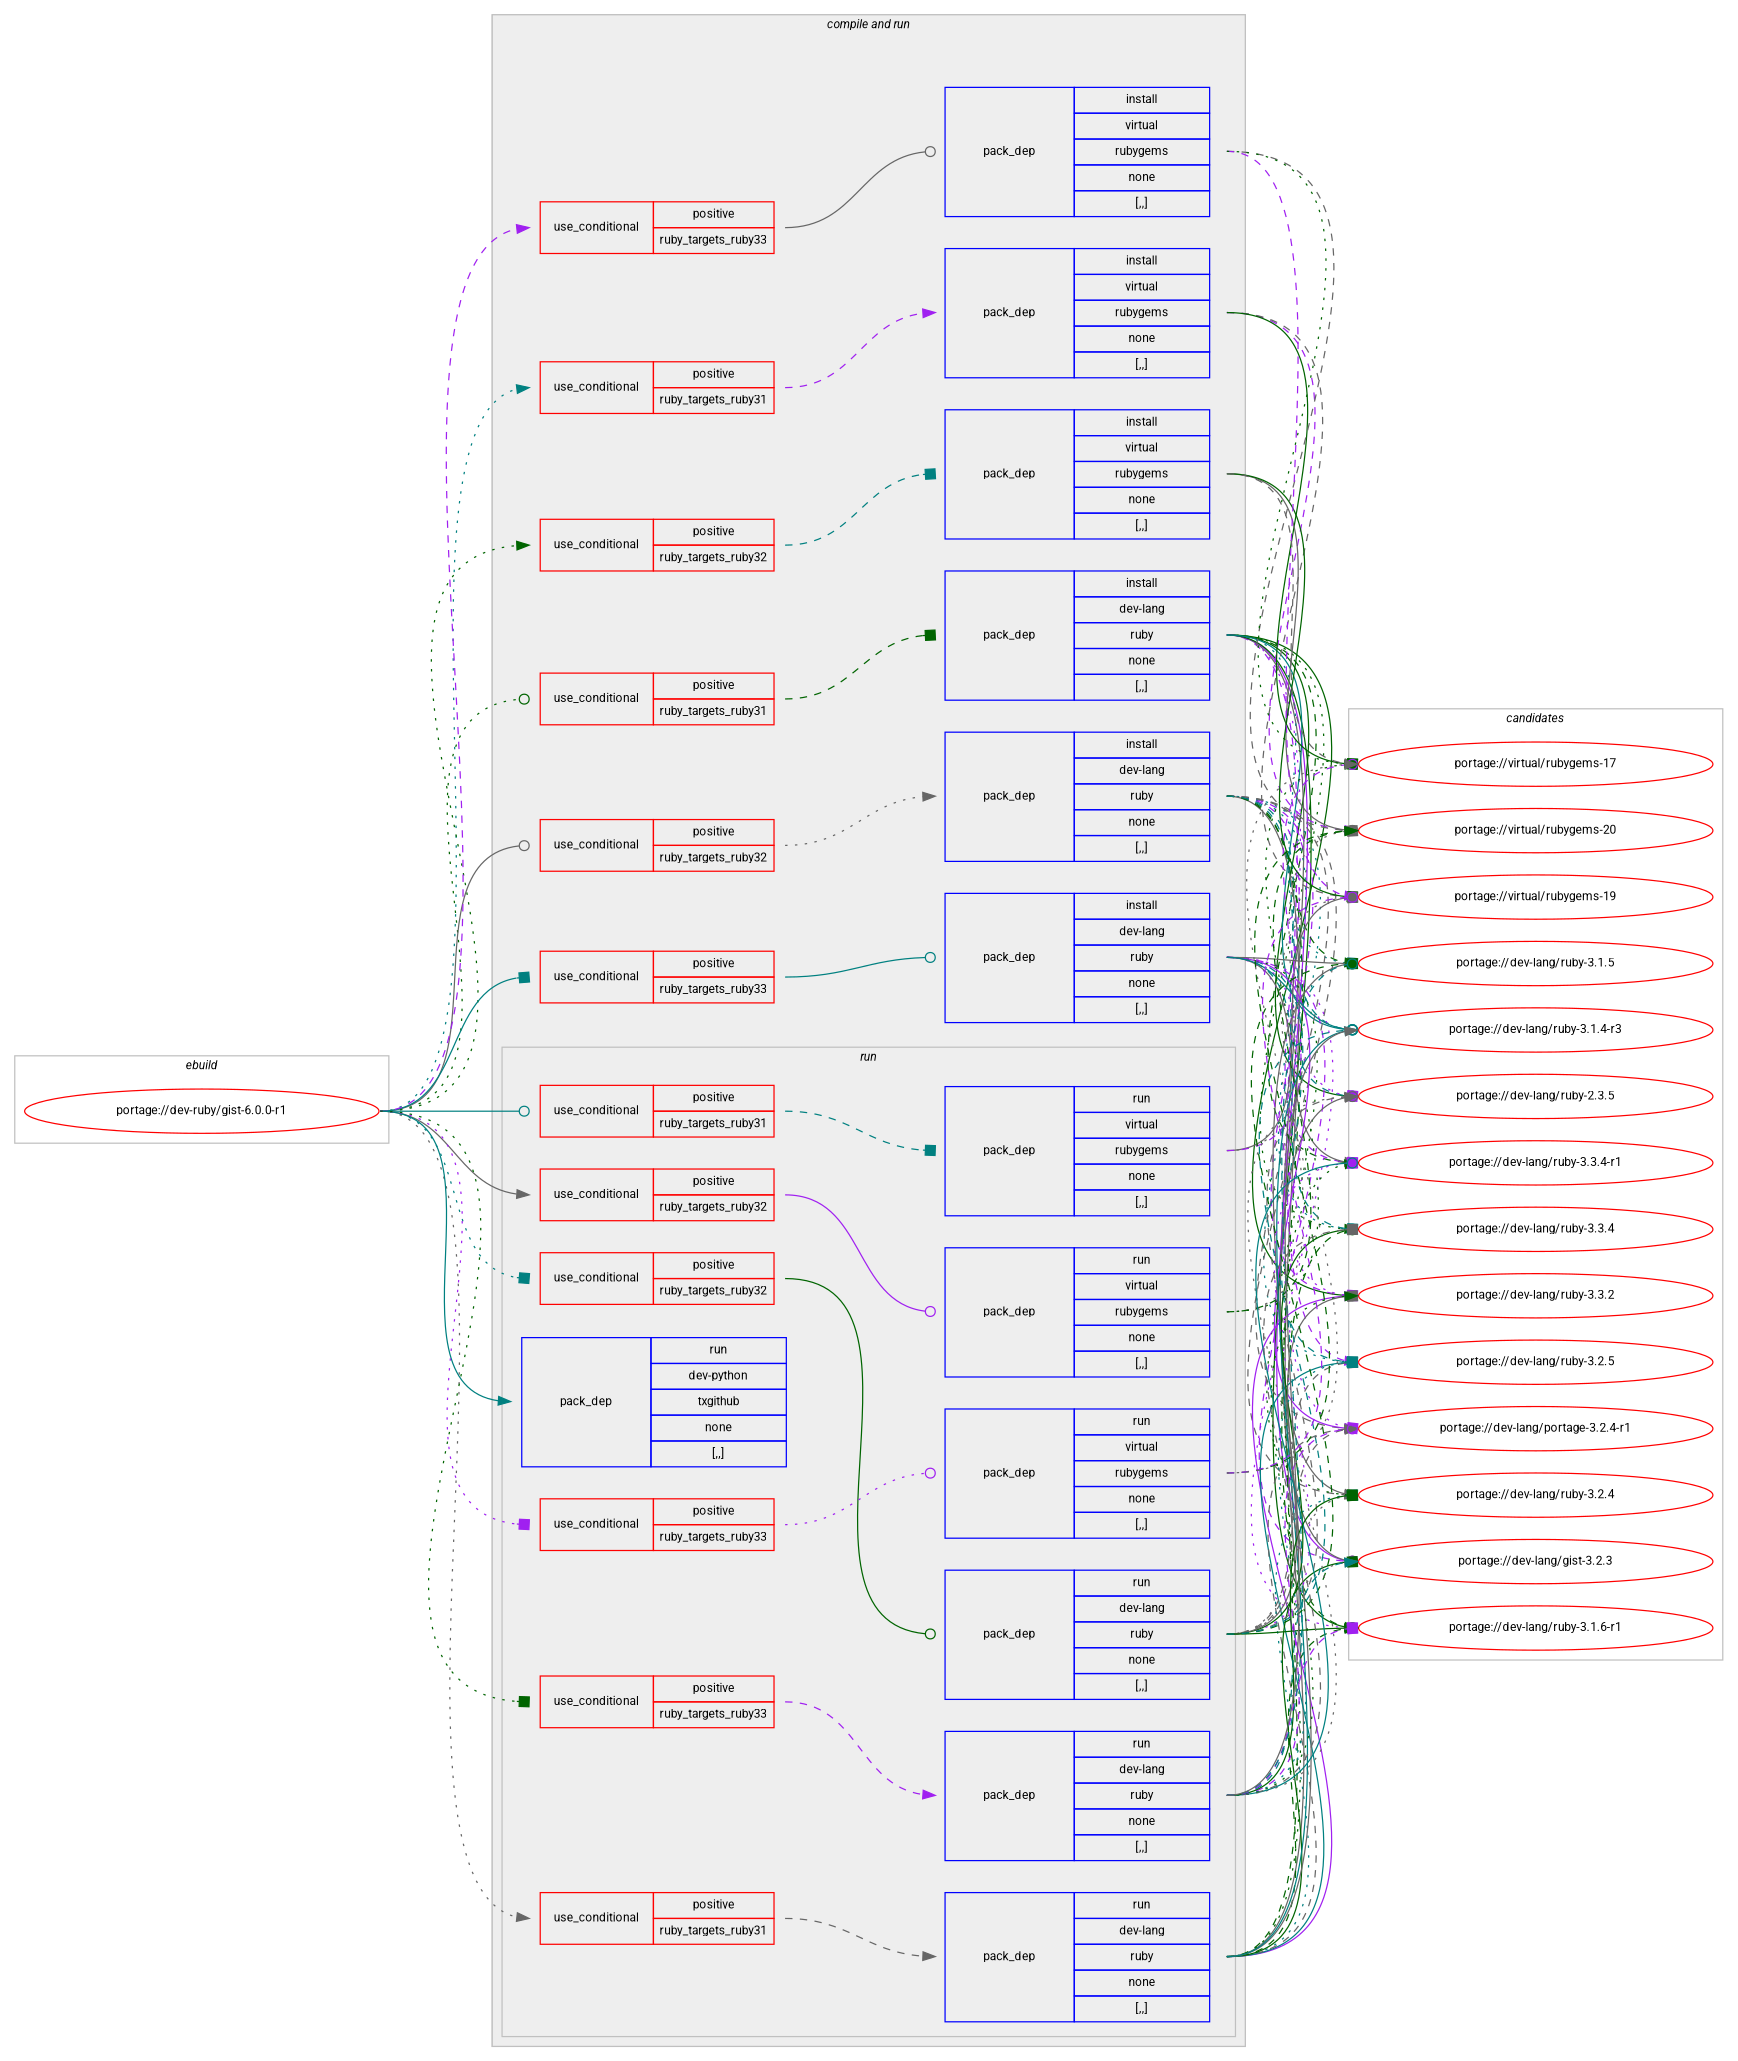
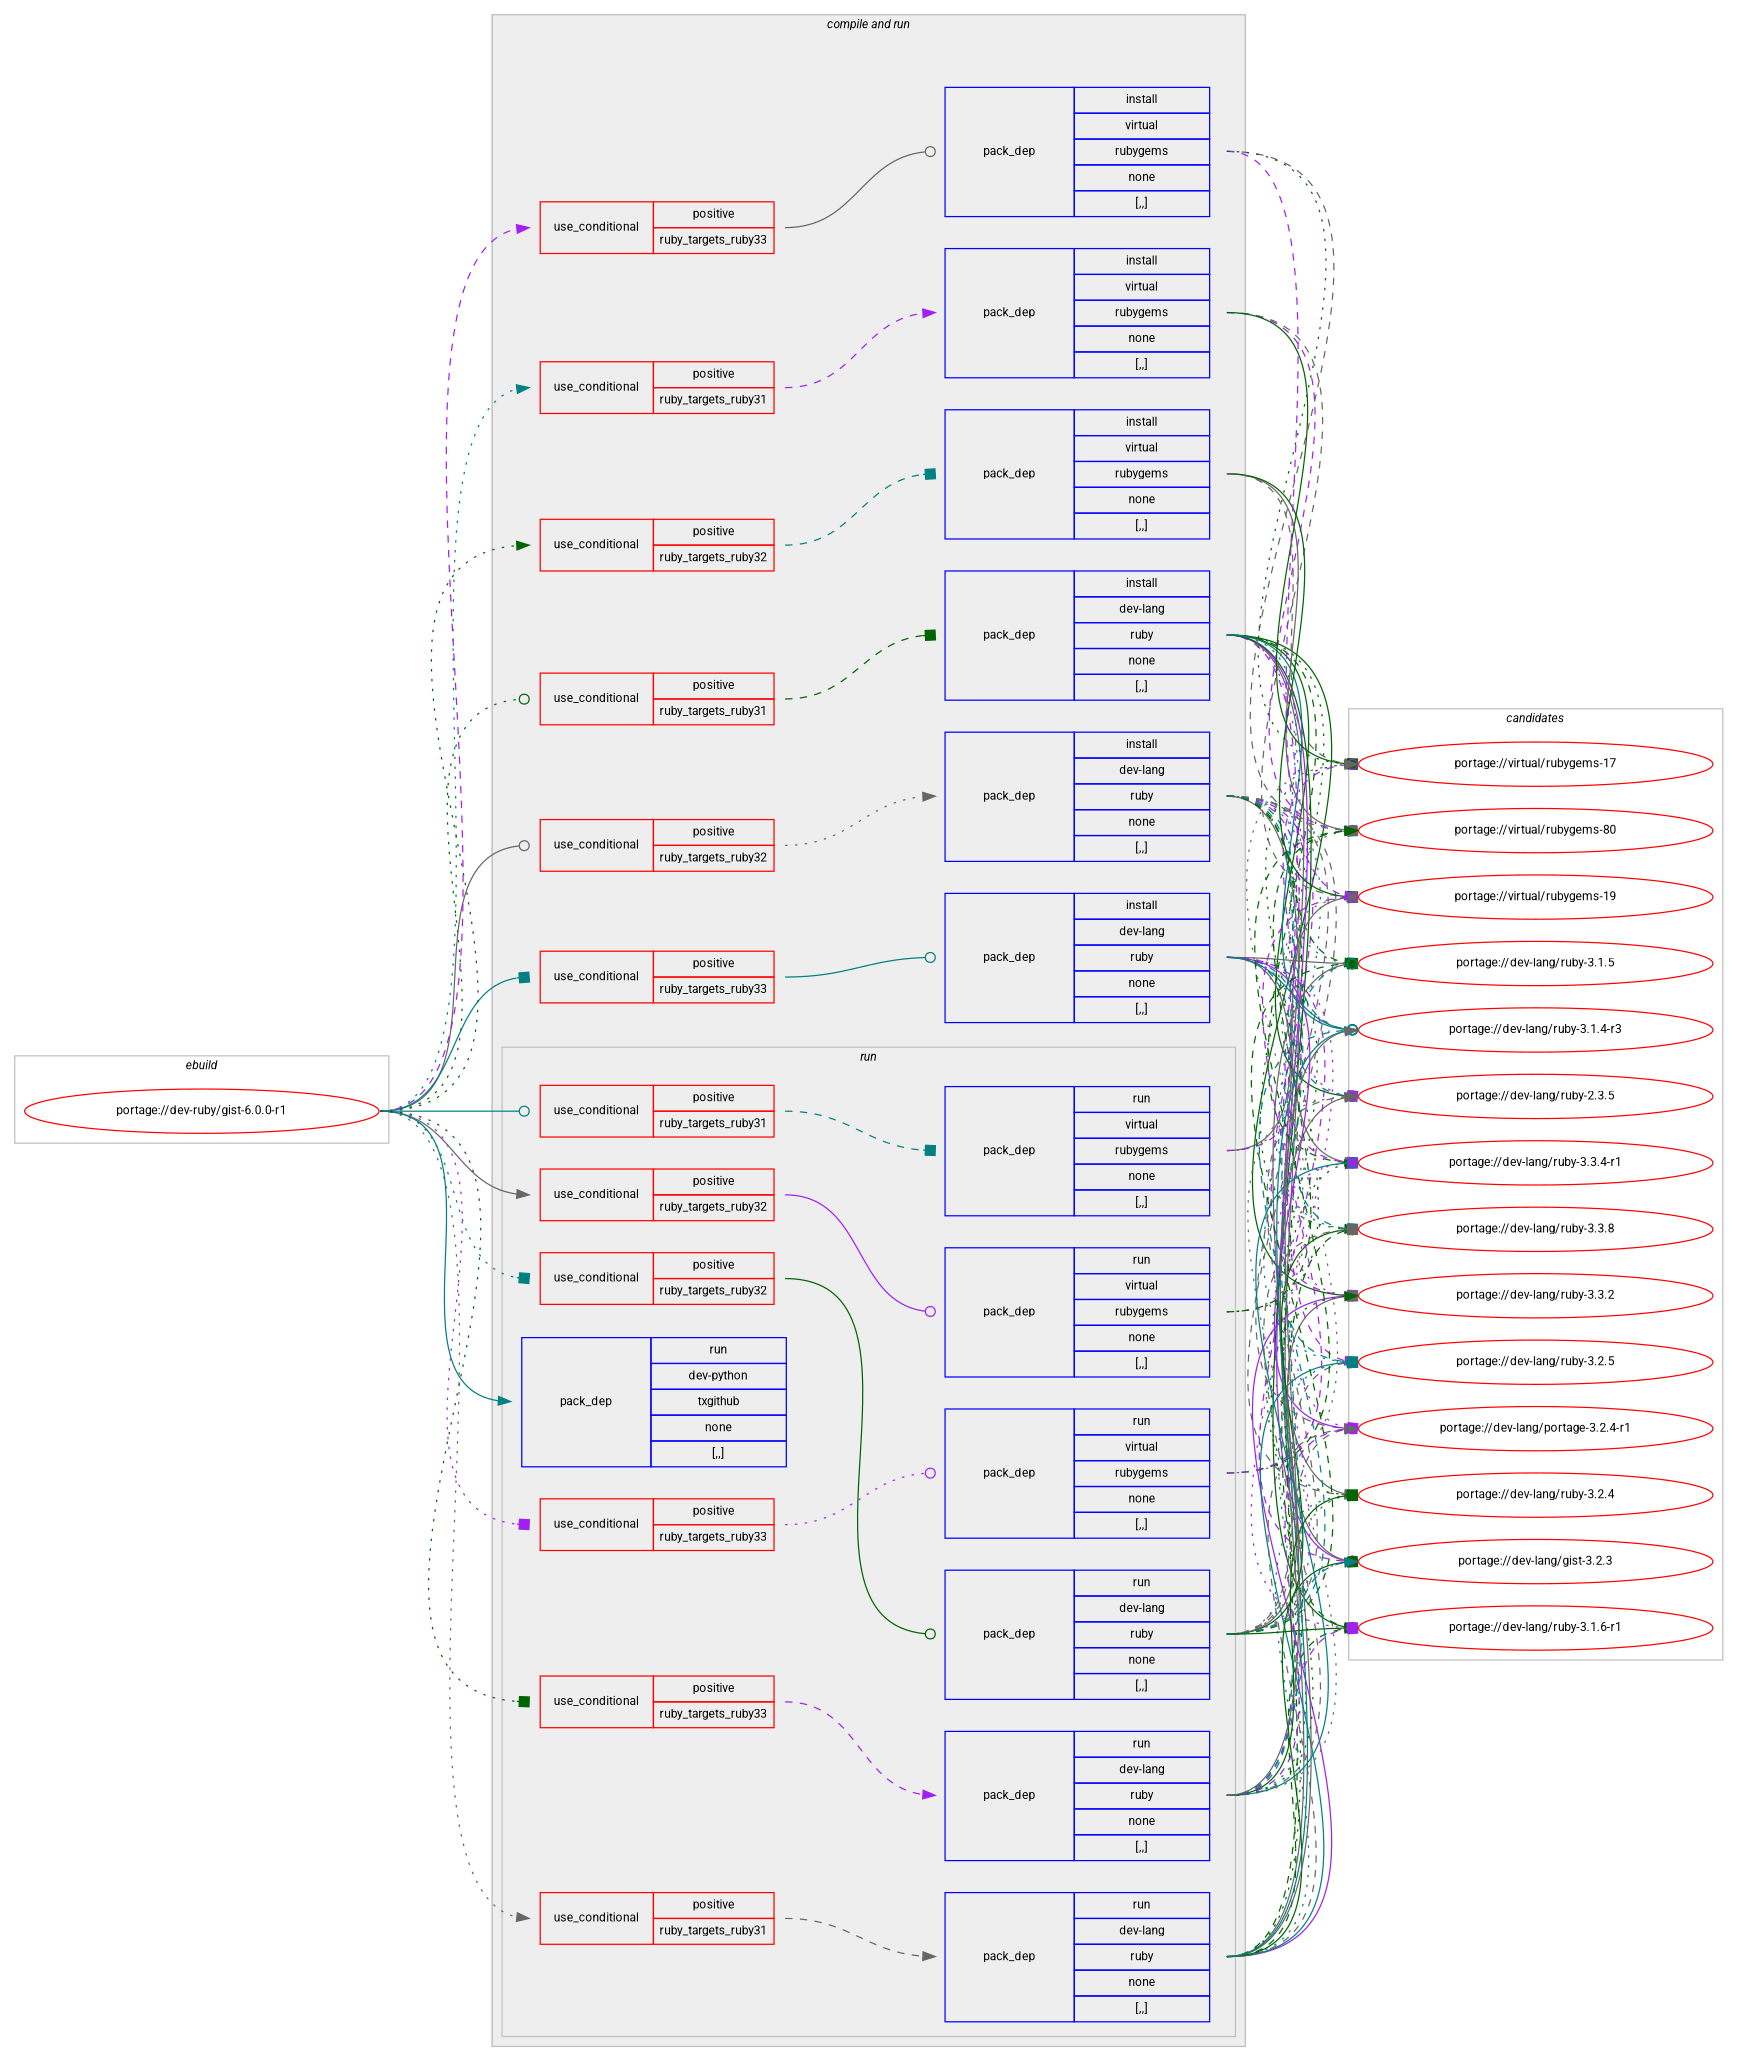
node "portage://virtual/rubygems-20": label "portage://virtual/rubygems-20" -> "portage://virtual/rubygems-80"
node "portage://dev-lang/ruby-3.3.4": label "portage://dev-lang/ruby-3.3.4" -> "portage://dev-lang/ruby-3.3.8"
